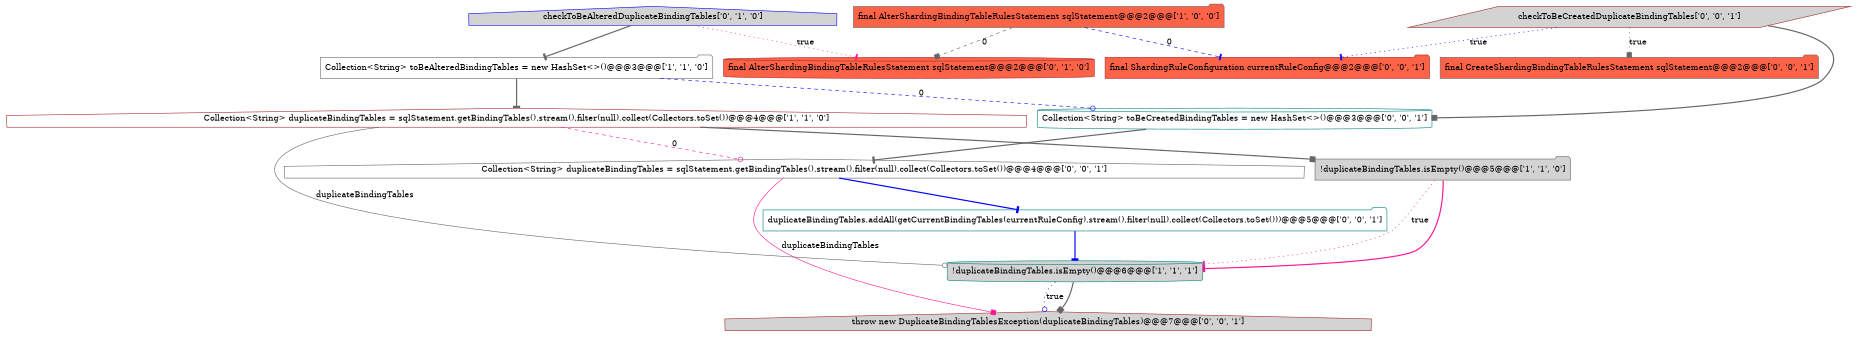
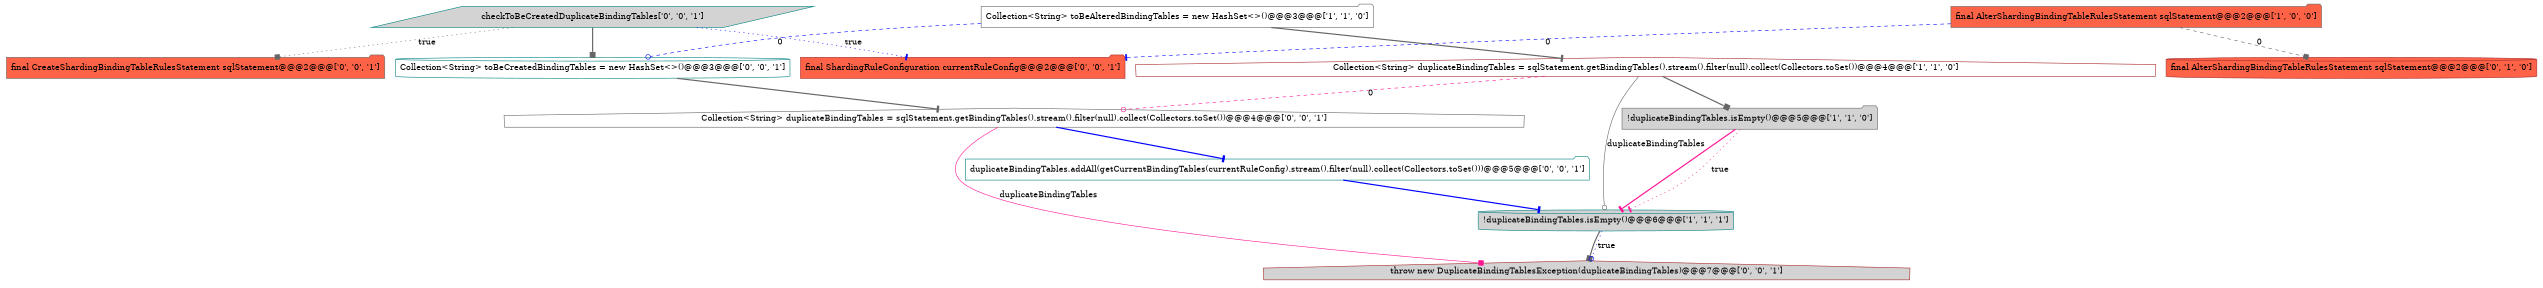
node "checkToBeAlteredDuplicateBindingTables['0', '1', '0']": removed
node "checkToBeCreatedDuplicateBindingTables['0', '0', '1']": color brown -> teal
